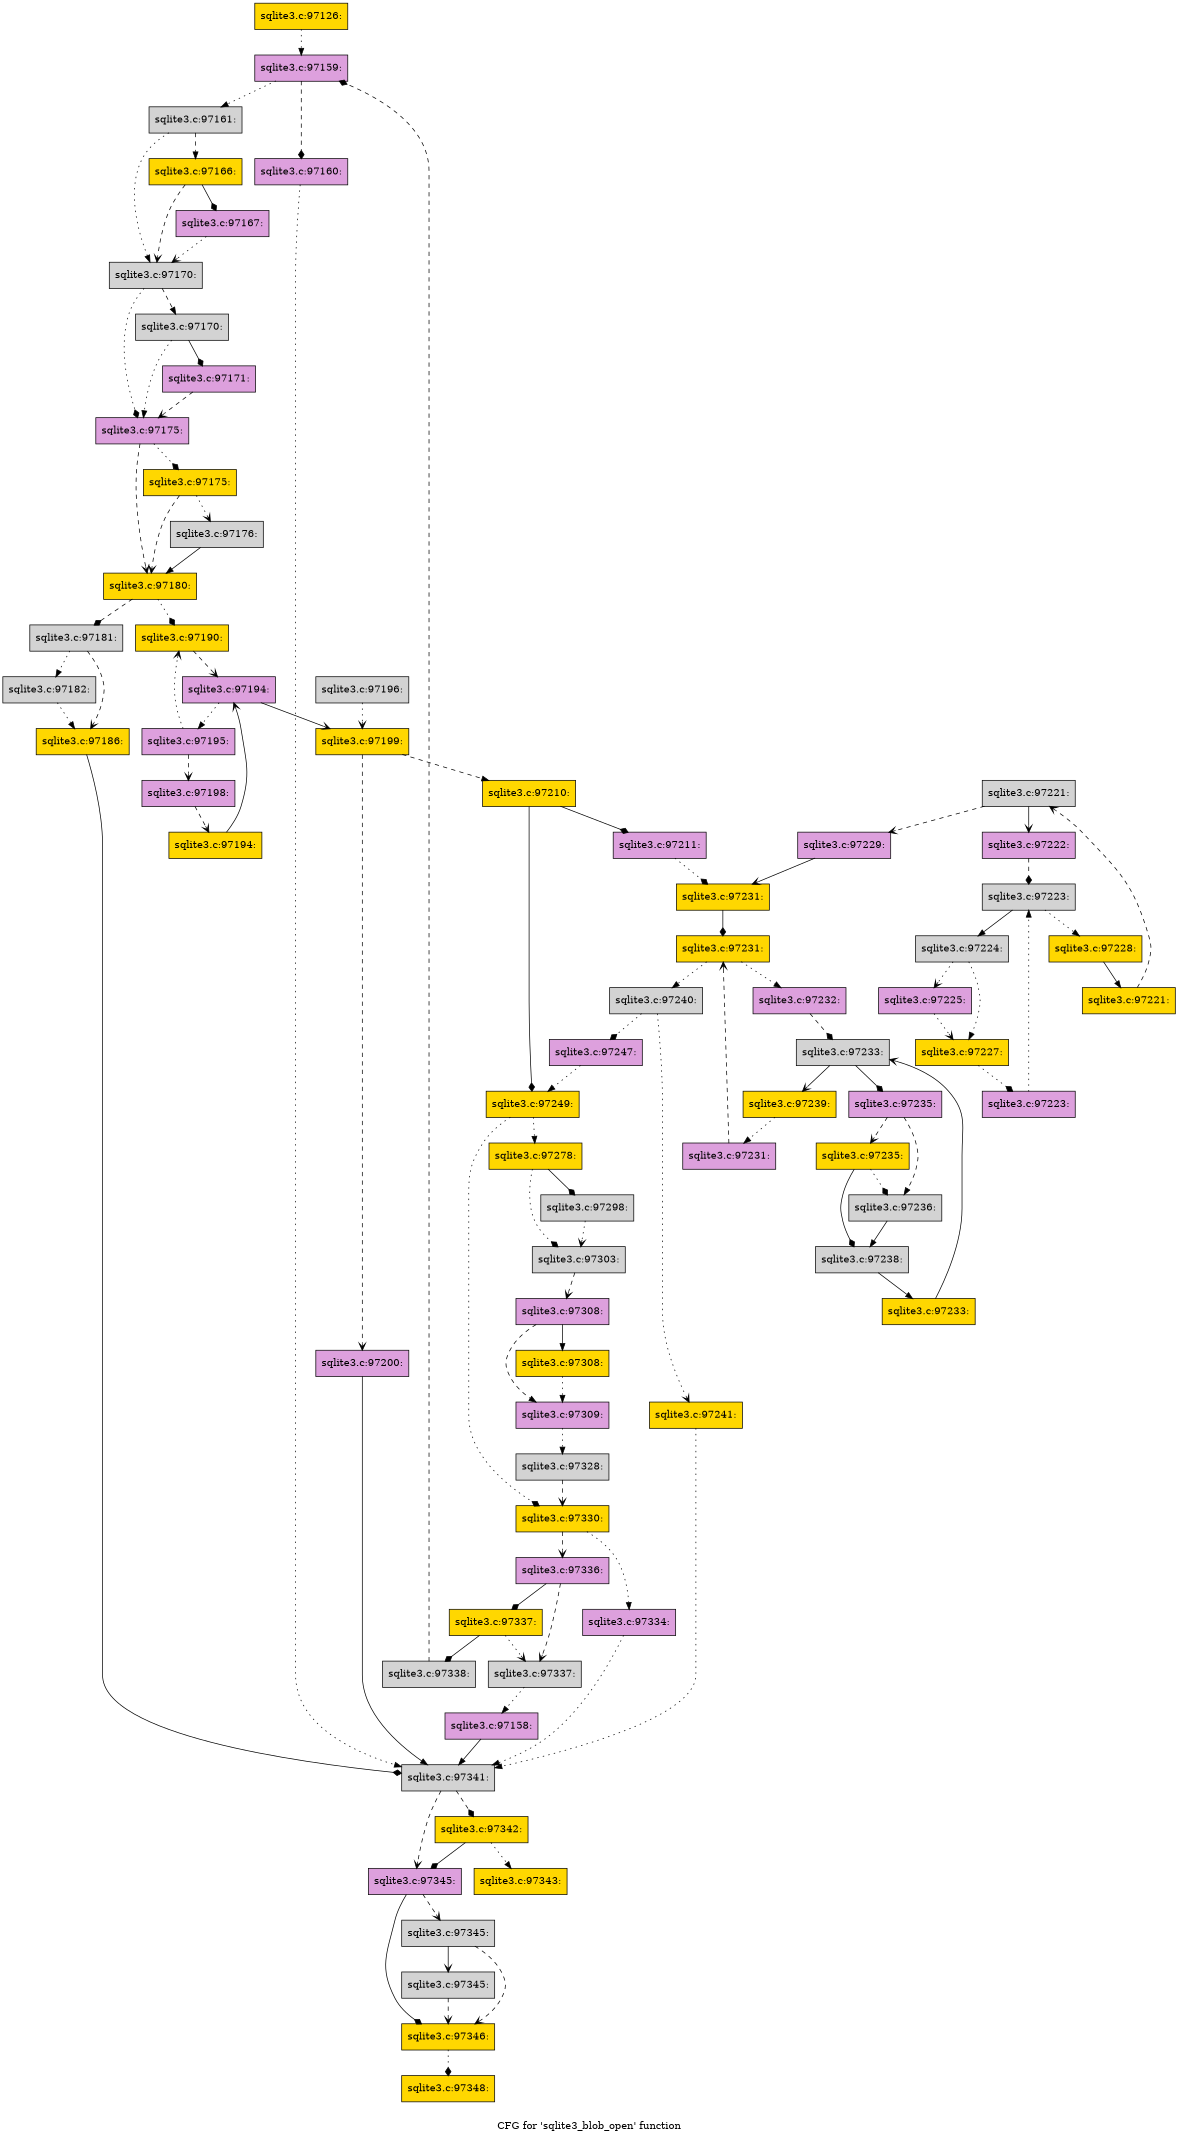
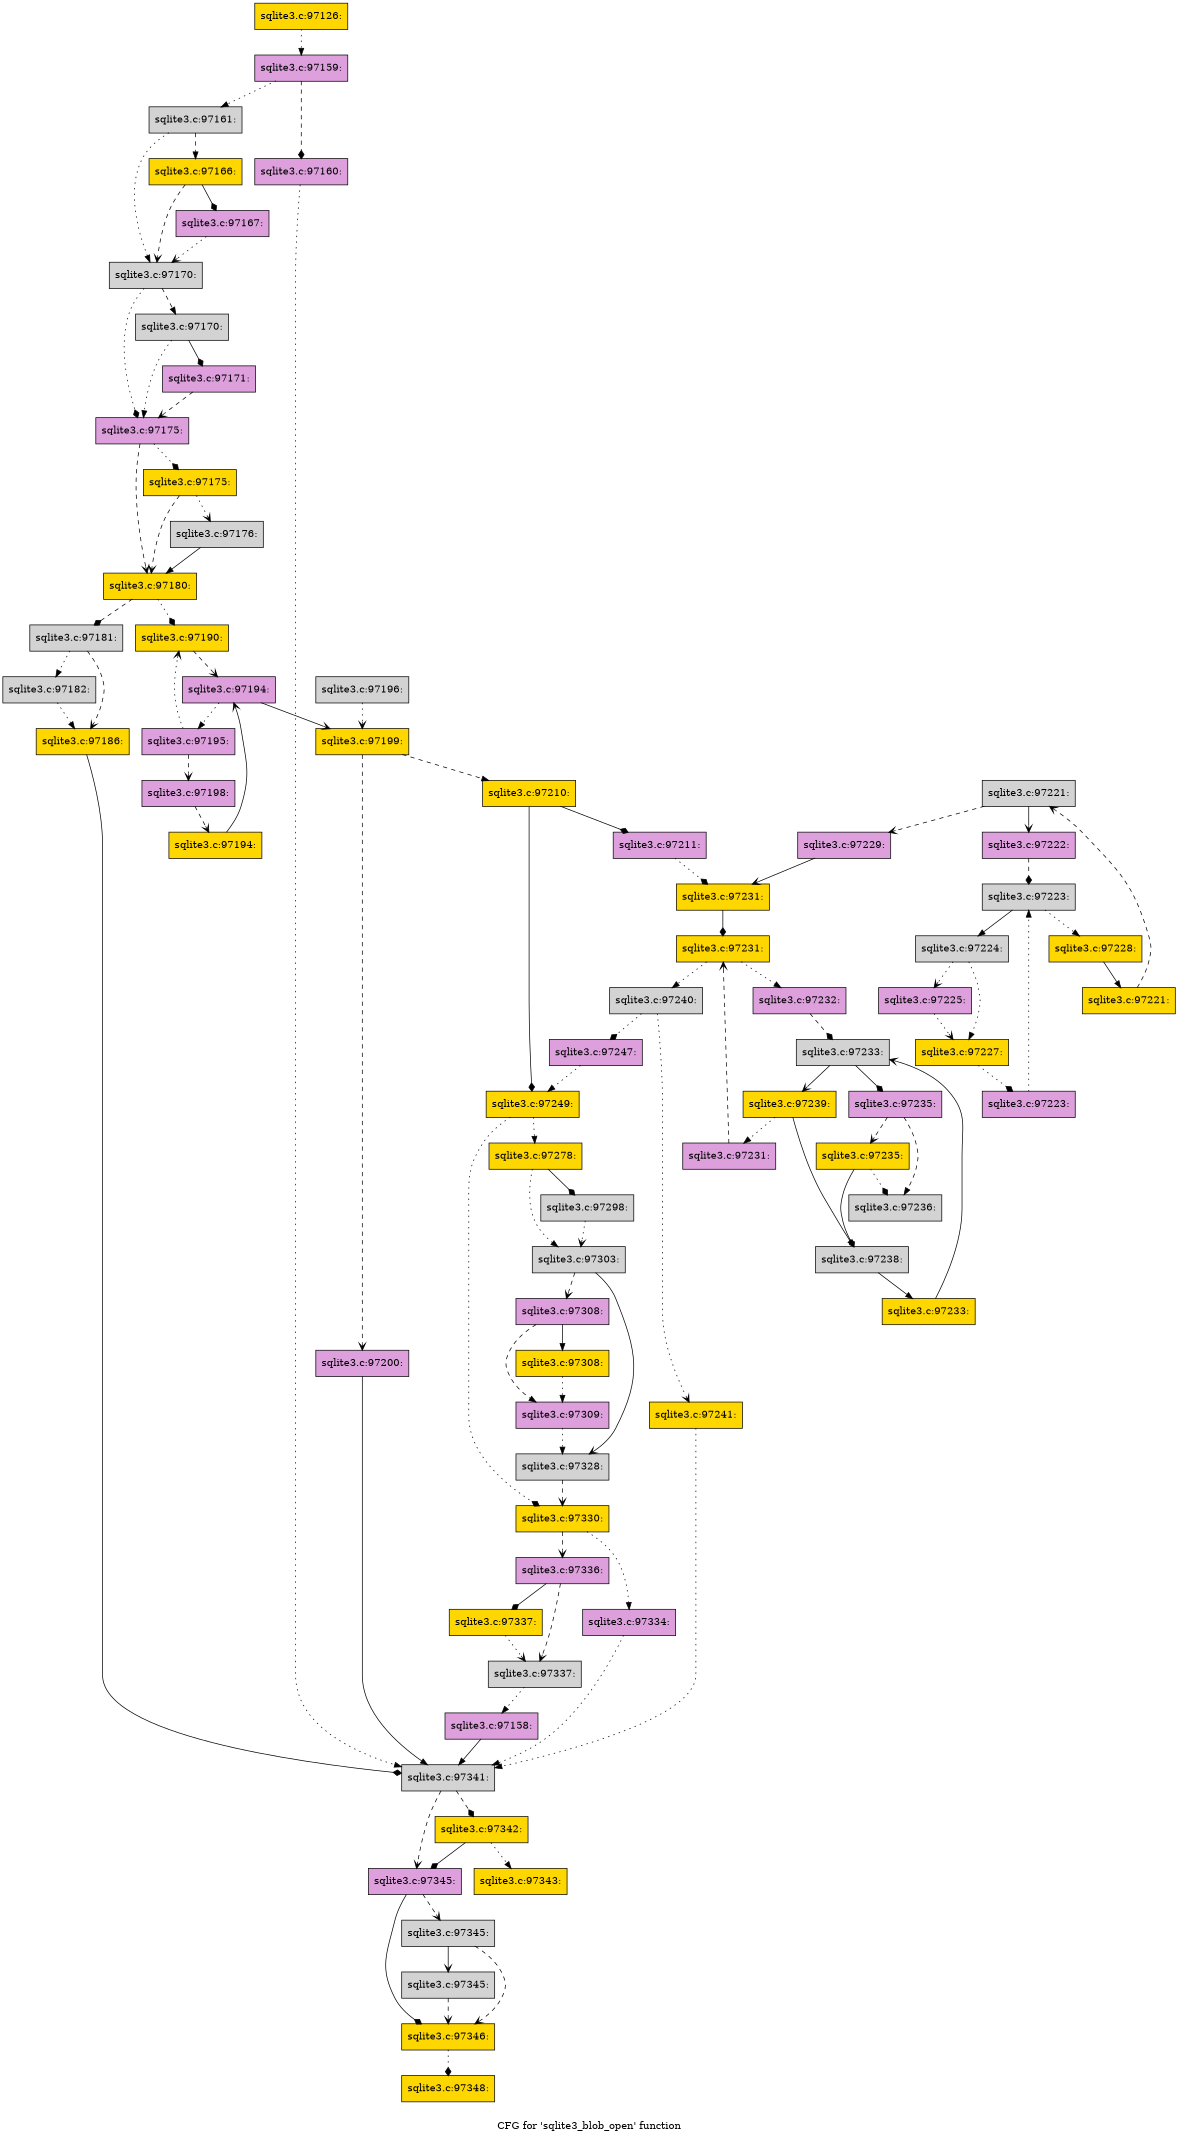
edge "sqlite3.c:97278:" -> "sqlite3.c:97303:": arrowhead diamond -> normal
edge "sqlite3.c:97236:" -> "sqlite3.c:97238:": now "sqlite3.c:97239:" -> "sqlite3.c:97238:"
edge "sqlite3.c:97303:" -> "sqlite3.c:97328:": added
node "sqlite3.c:97338:": removed
